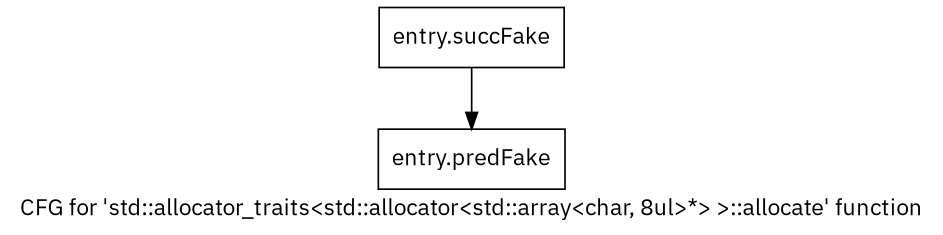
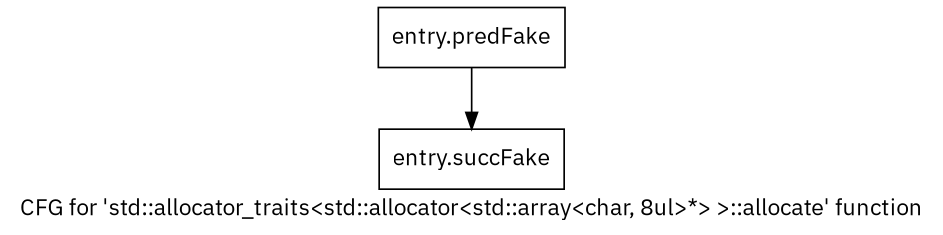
edge "entry.succFake" -> "entry.predFake": reversed
